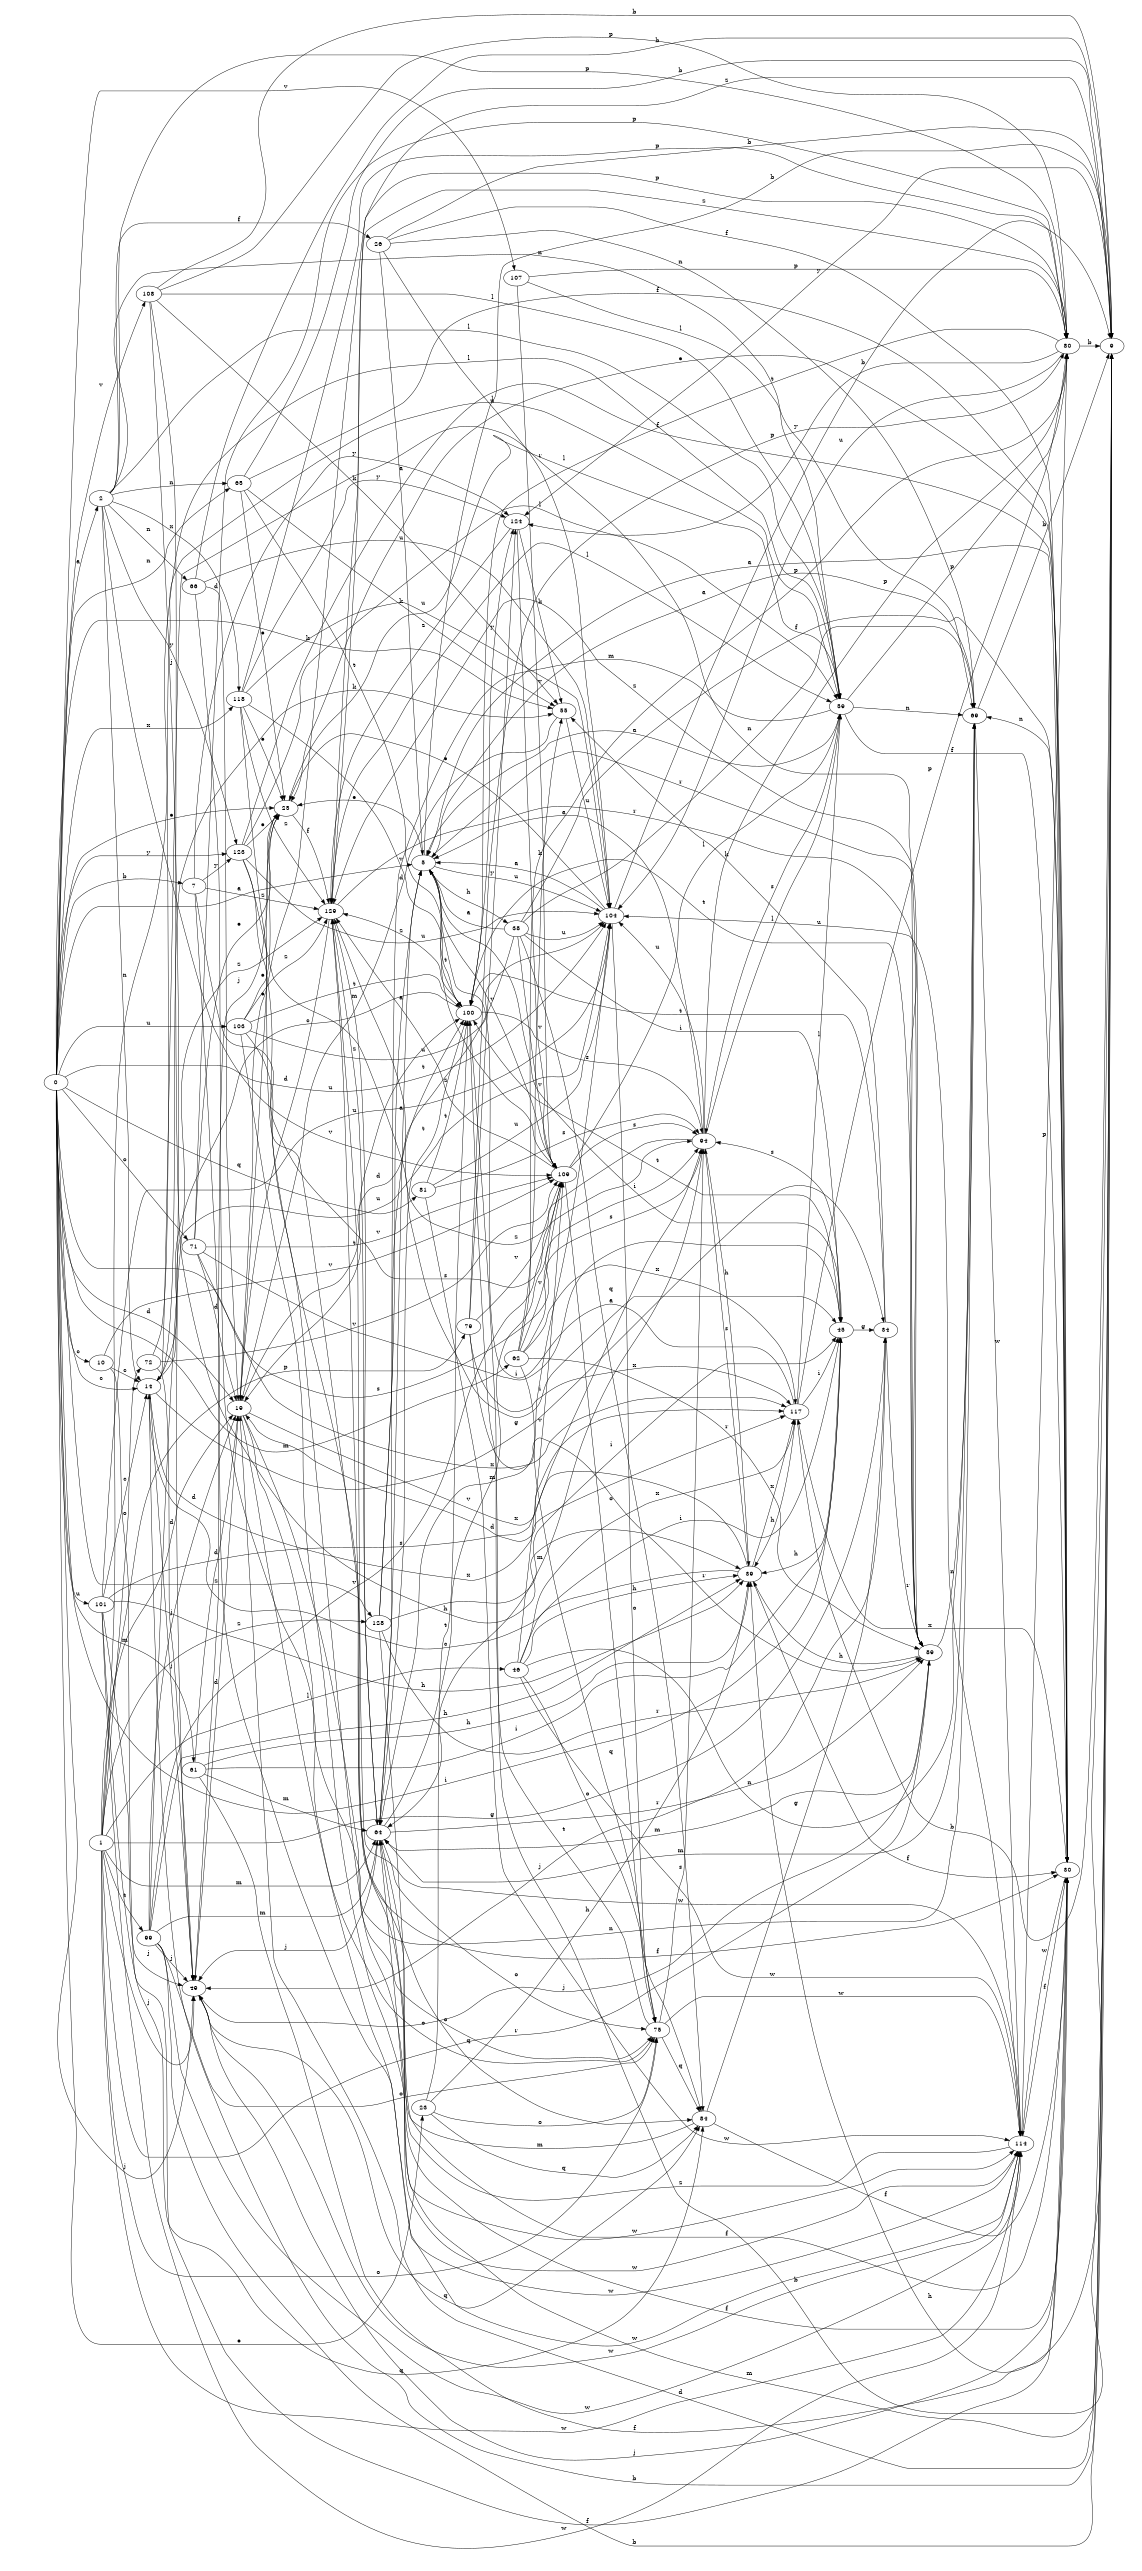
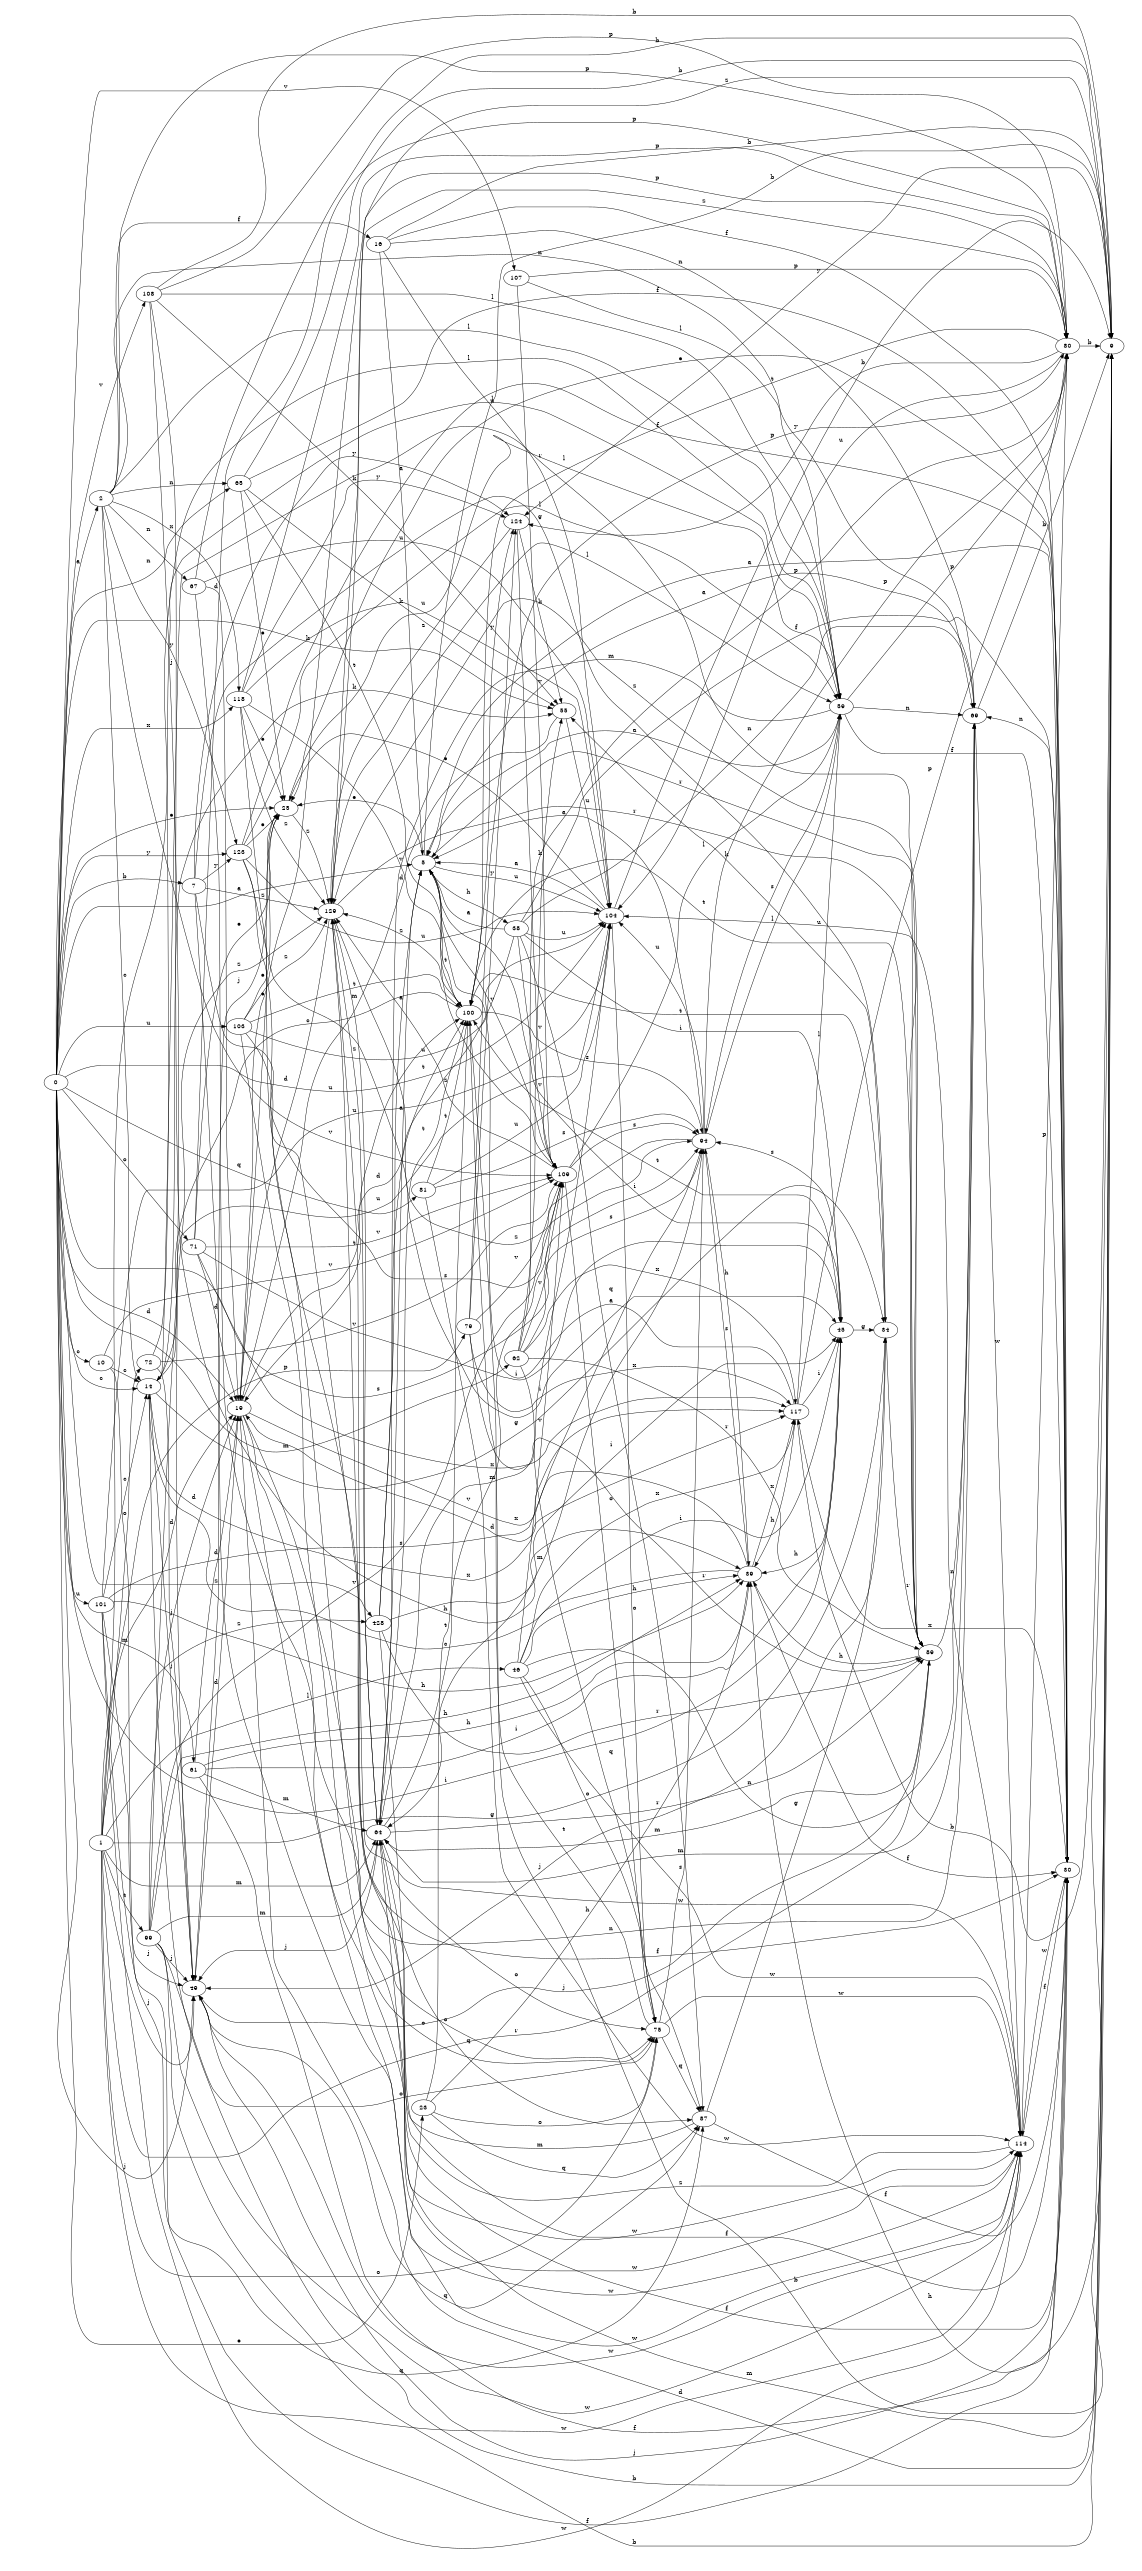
node "26": label "26" -> "16"
node "66": label "66" -> "67"
edge "7" -> "34": added, label "g"
edge "25" -> "129": label "f" -> "z"
edge "2" -> "14": label "n" -> "c"
node "128": label "128" -> "428"
node "84": label "84" -> "87"
